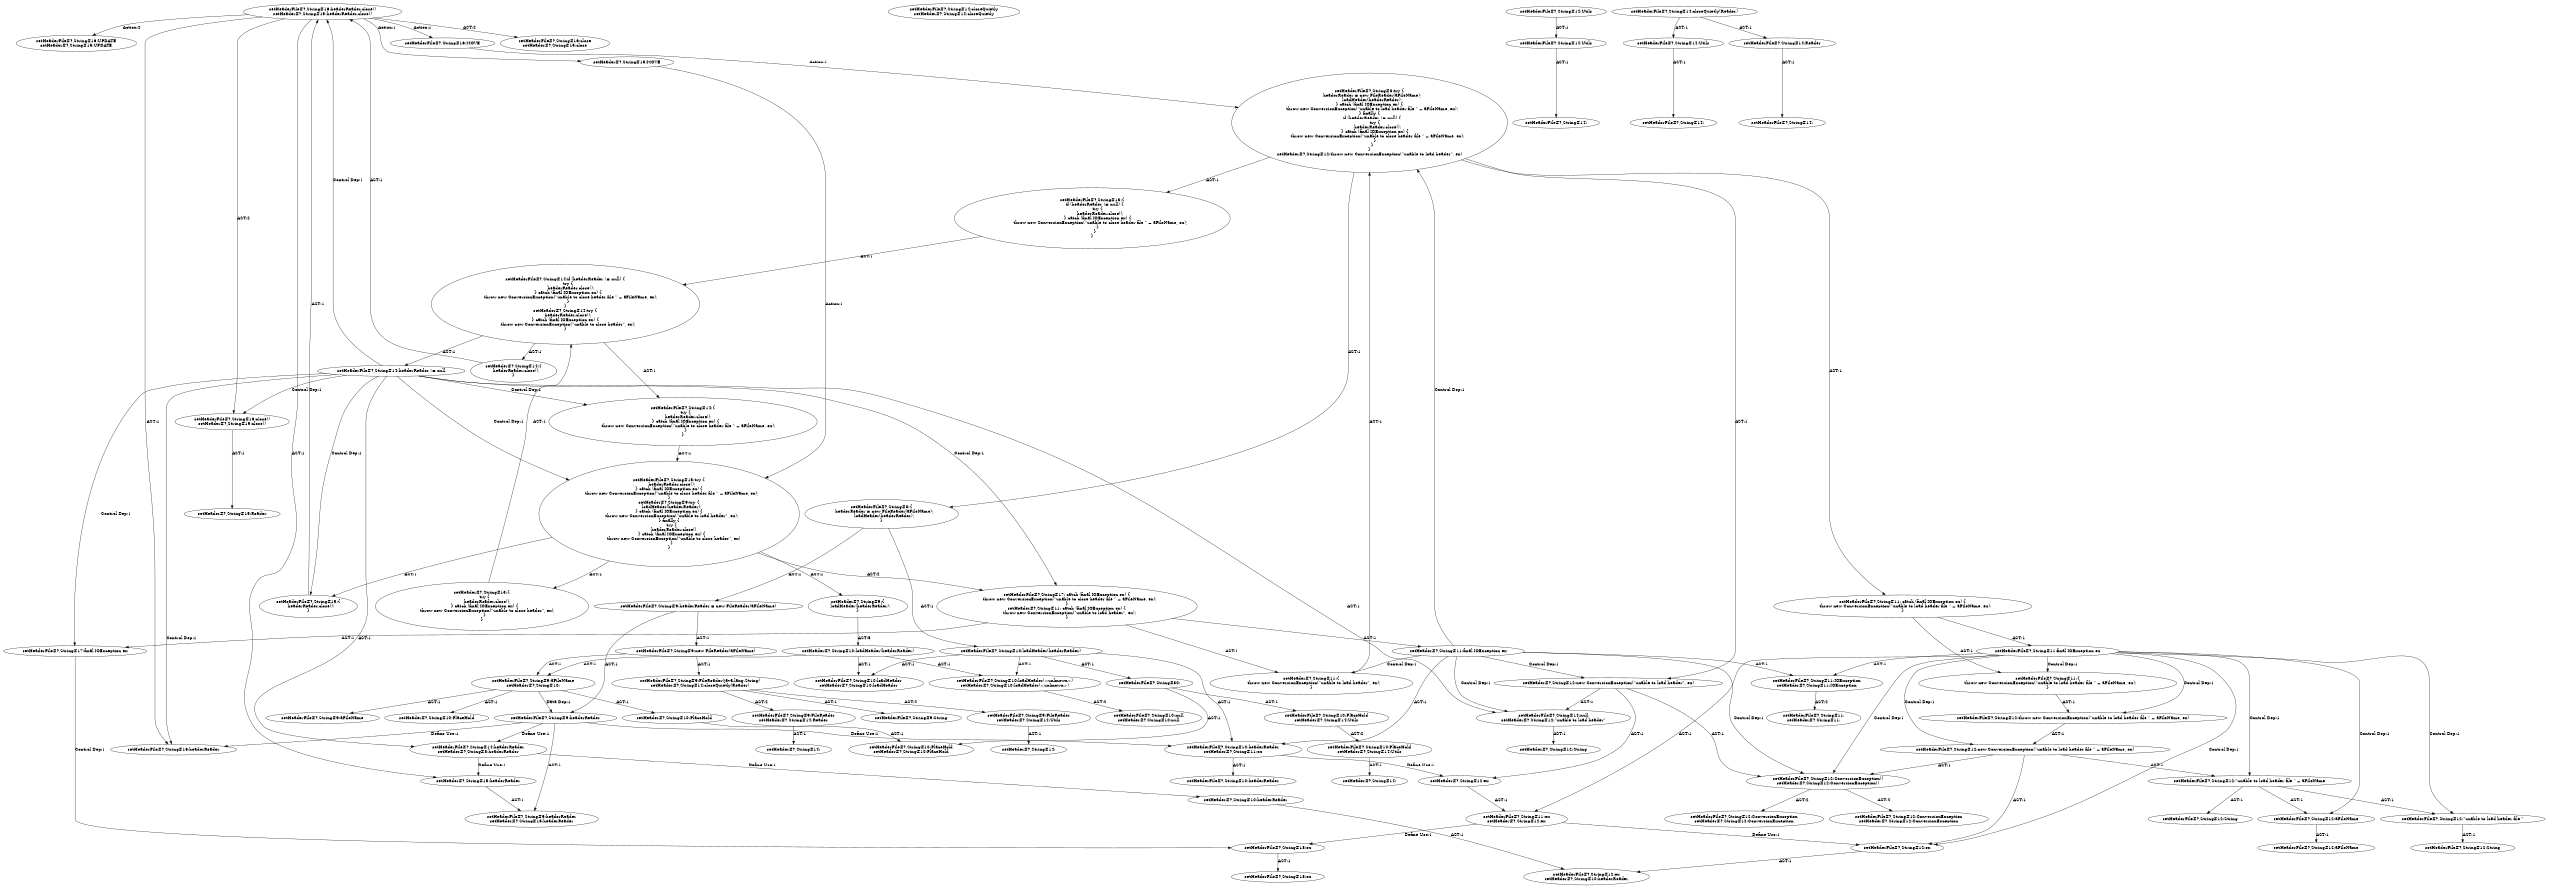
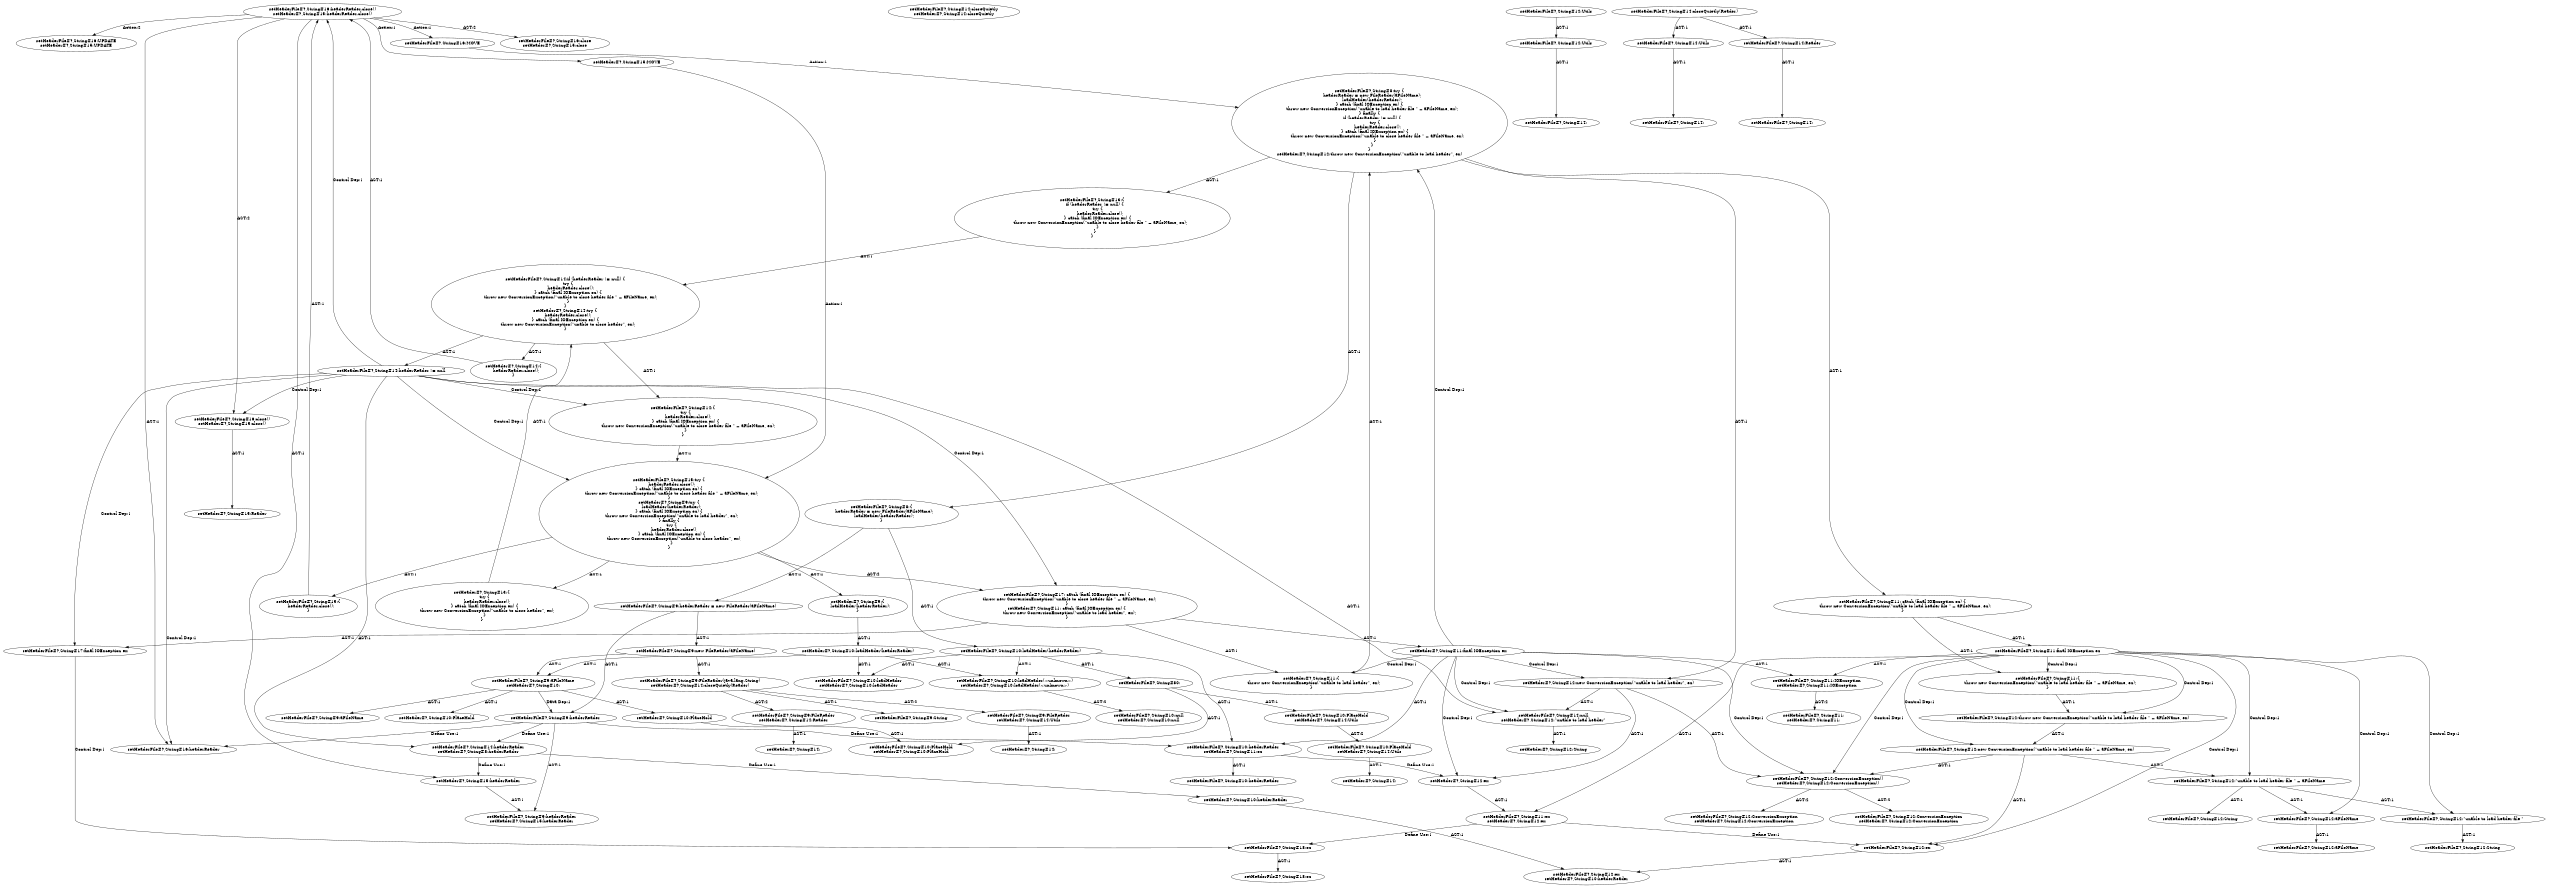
edge "setHeaderFile#?,String#14:headerReader != null" -> "setHeaderFile#?,String#15:{ headerReader.close(); }": removed, label "Control Dep:1"
edge "setHeader#?,String#9:{ loadHeader(headerReader); }" -> "setHeader#?,String#10:loadHeader(headerReader)": label "AST:5" -> "AST:1"
edge "setHeader#?,String#11:final IOException ex" -> "setHeader#?,String#12:ex": added, label "Control Dep:1"
